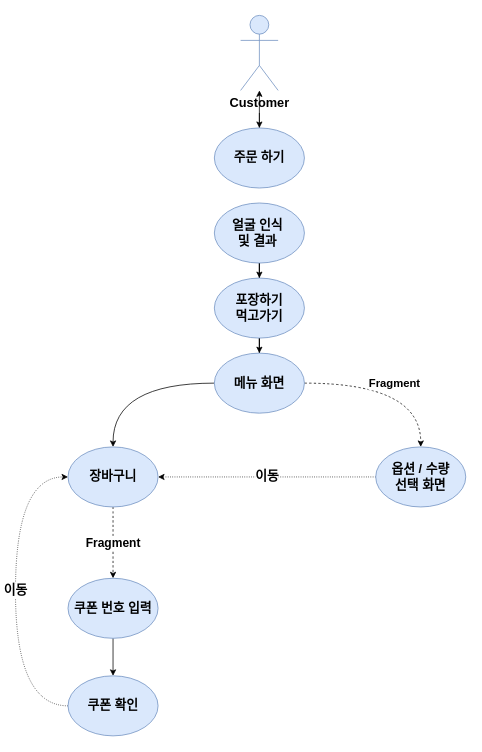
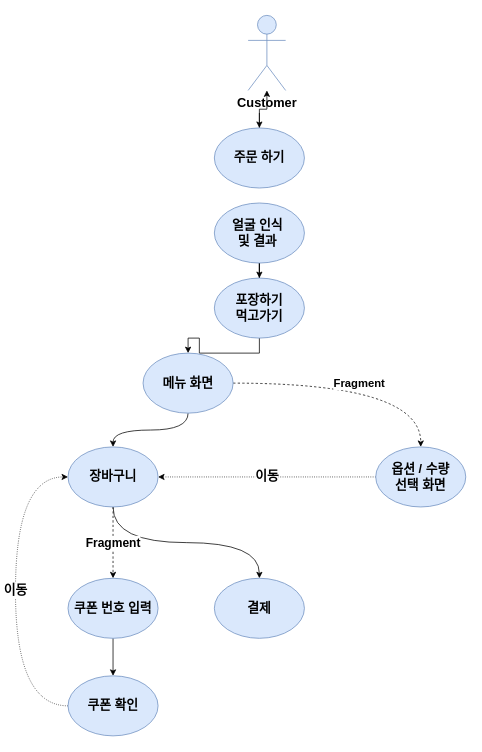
node "Customer": moved (259, 53) -> (267, 53)
node "메뉴 화면": moved (259, 383) -> (188, 383)
edge "장바구니" -> "결제": added
node "결제": added
